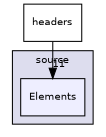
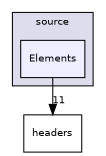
edge "headers" -> "Elements": reversed
